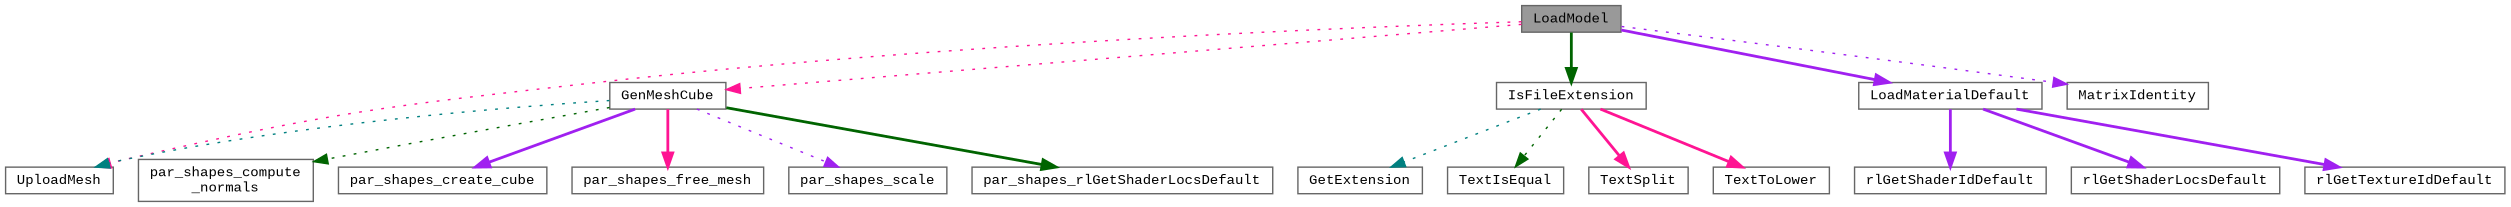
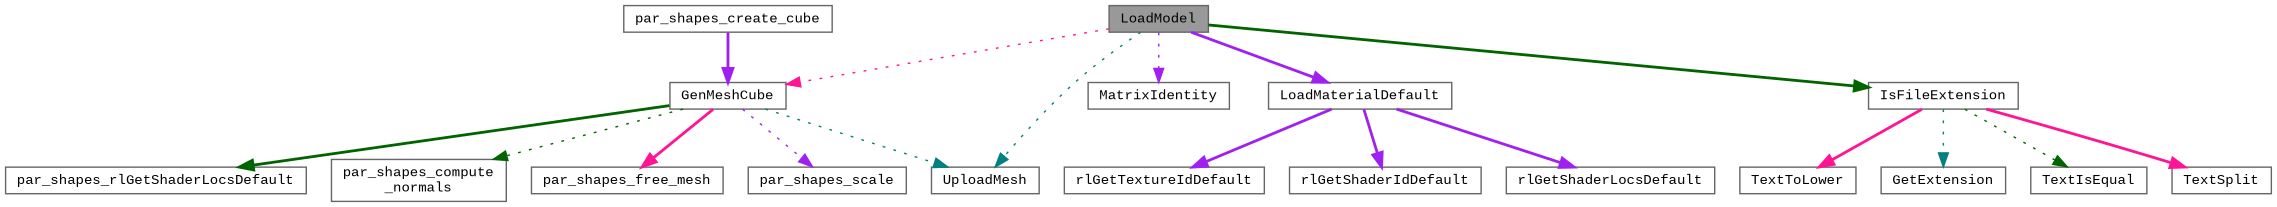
edge "LoadModel" -> "UploadMesh": color deeppink -> teal
edge "GenMeshCube" -> "par_shapes_create_cube": reversed
